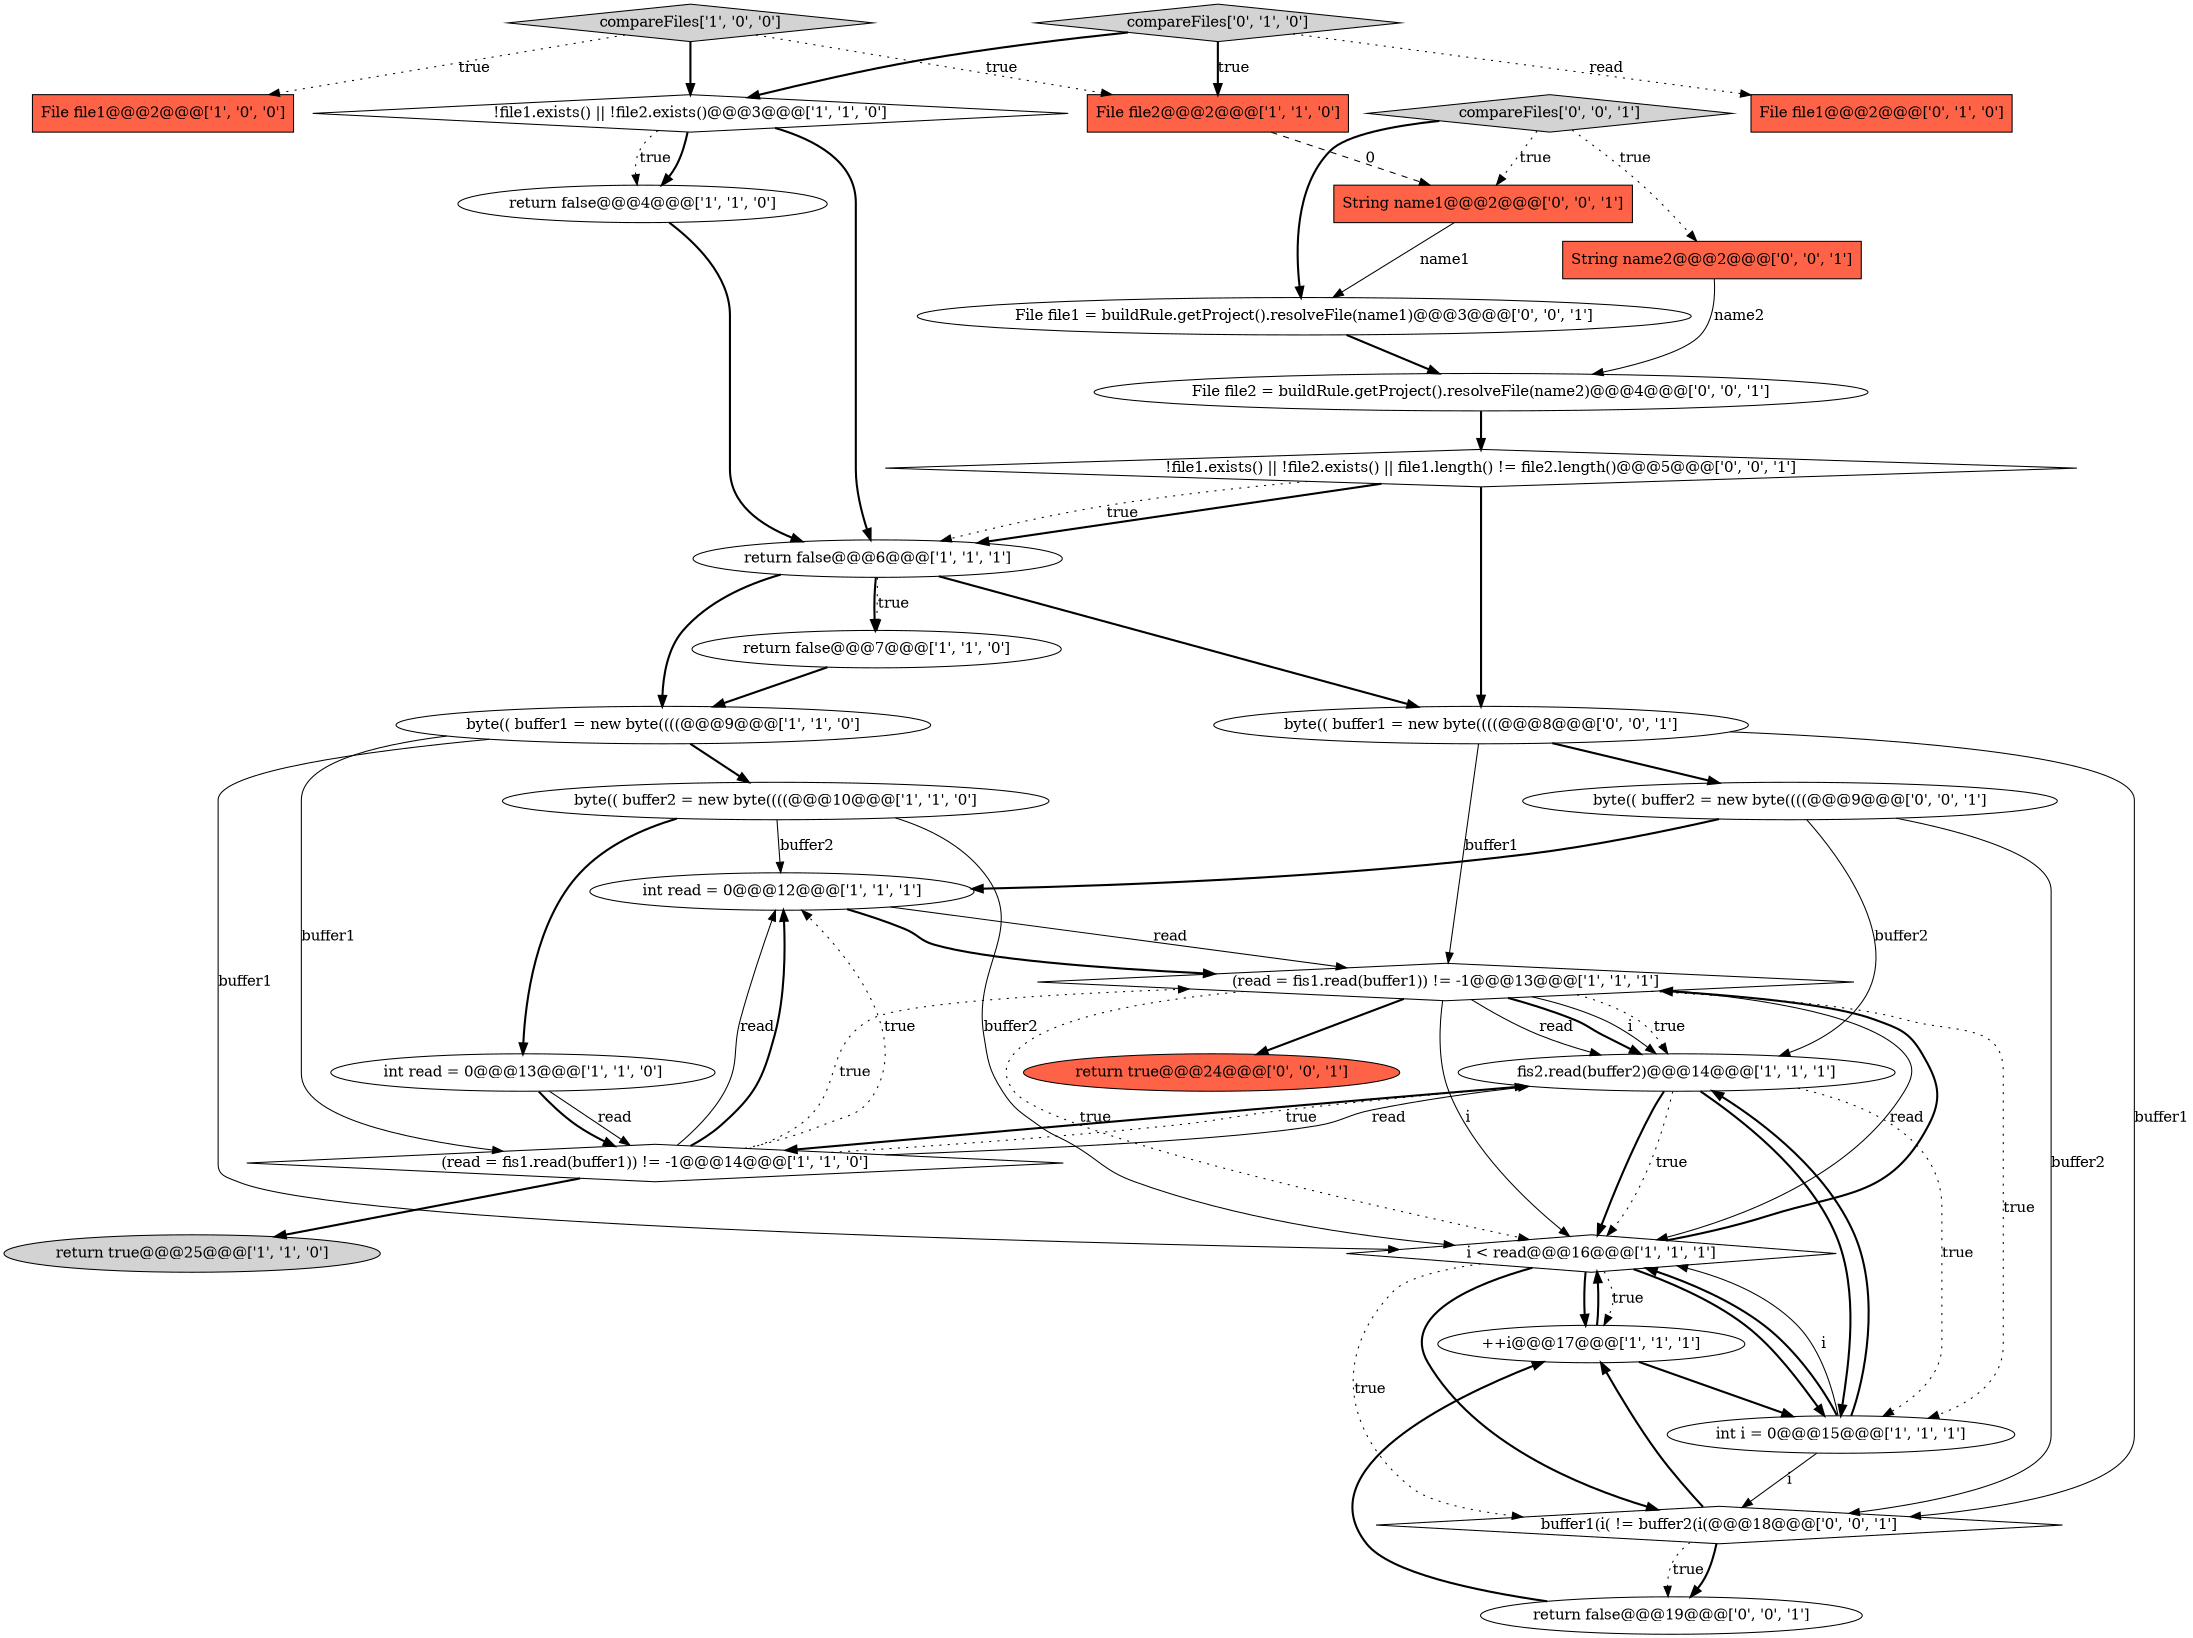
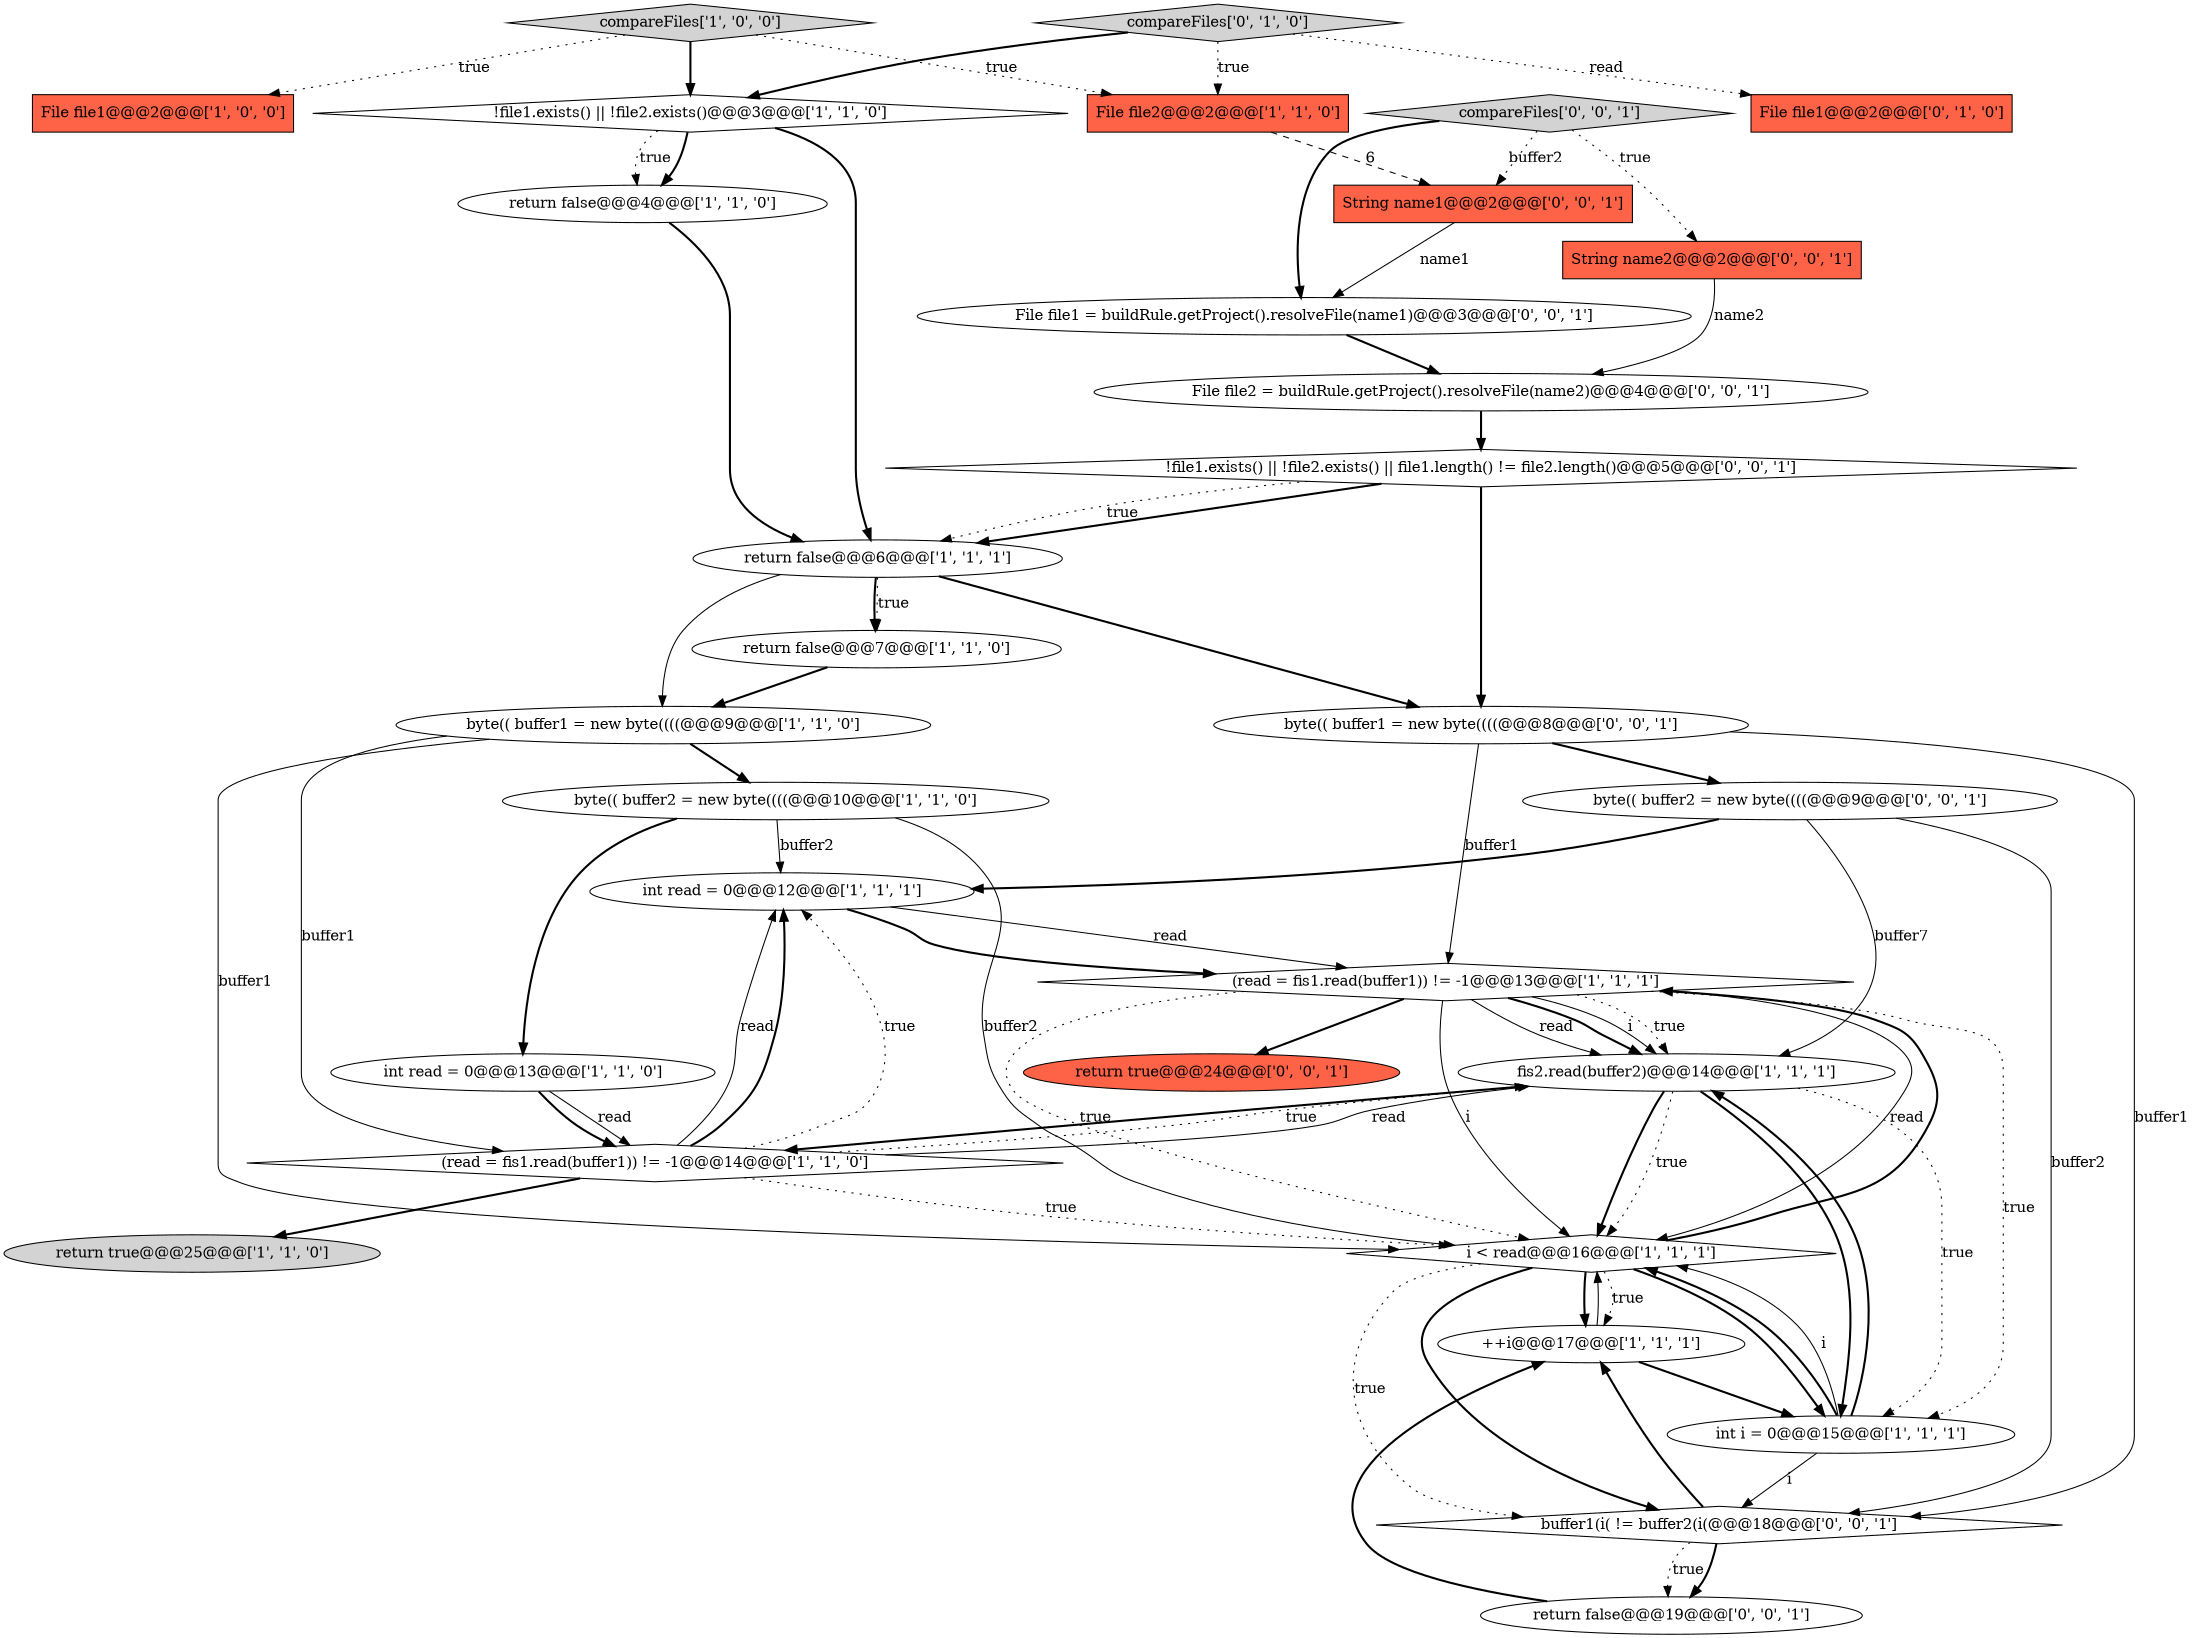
edge "compareFiles['0', '1', '0']" -> "File file2@@@2@@@['1', '1', '0']": style bold -> dotted
edge "File file2@@@2@@@['1', '1', '0']" -> "String name1@@@2@@@['0', '0', '1']": label "0" -> "6"
edge "compareFiles['0', '0', '1']" -> "String name1@@@2@@@['0', '0', '1']": label "true" -> "buffer2"
edge "return false@@@6@@@['1', '1', '1']" -> "byte(( buffer1 = new byte((((@@@9@@@['1', '1', '0']": style bold -> solid
edge "byte(( buffer2 = new byte((((@@@9@@@['0', '0', '1']" -> "fis2.read(buffer2)@@@14@@@['1', '1', '1']": label "buffer2" -> "buffer7"
edge "(read = fis1.read(buffer1)) != -1@@@14@@@['1', '1', '0']" -> "(read = fis1.read(buffer1)) != -1@@@13@@@['1', '1', '1']": now "(read = fis1.read(buffer1)) != -1@@@14@@@['1', '1', '0']" -> "i < read@@@16@@@['1', '1', '1']"
edge "++i@@@17@@@['1', '1', '1']" -> "i < read@@@16@@@['1', '1', '1']": style bold -> solid
